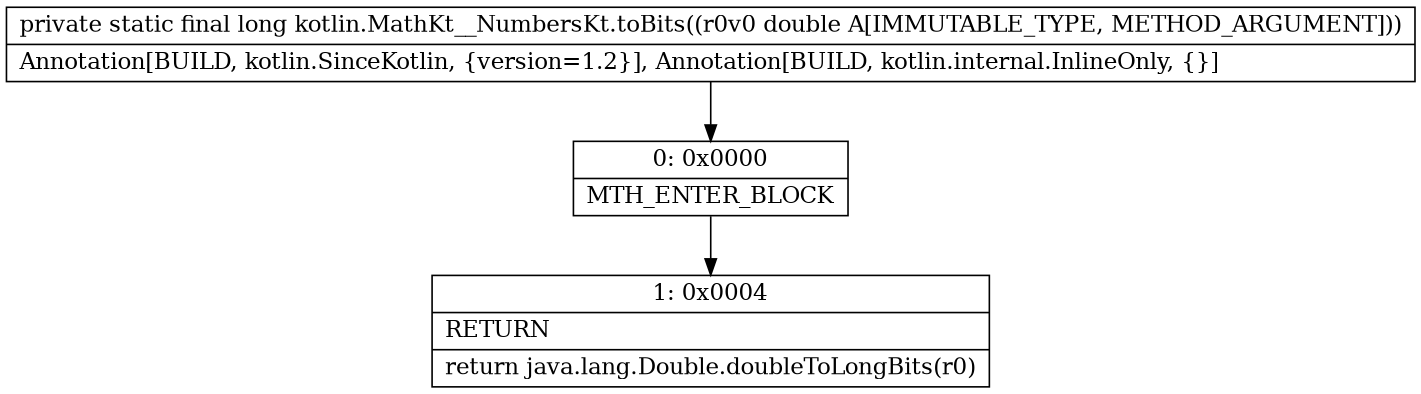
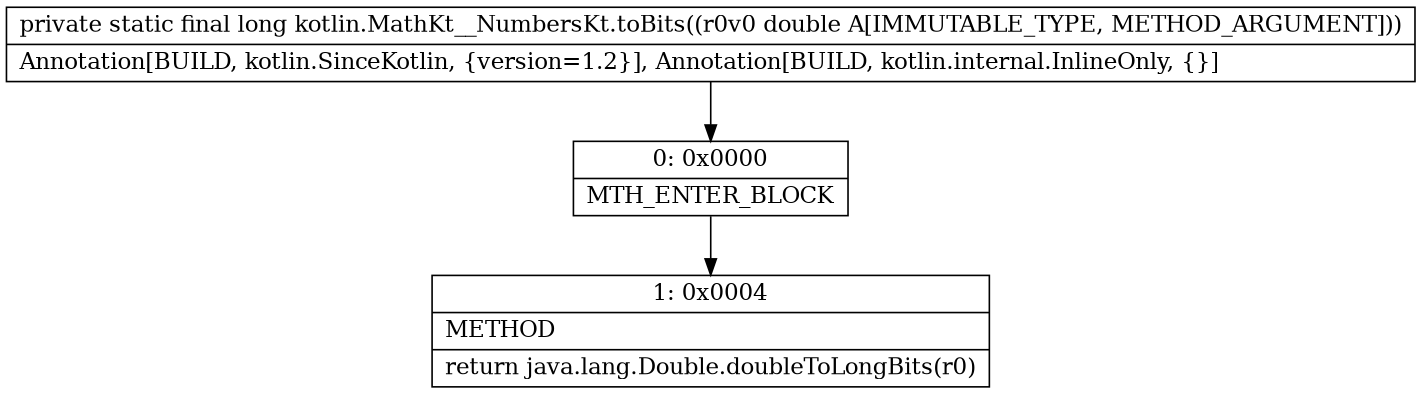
node "1: 0x0004": text "RETURN" -> "METHOD"
